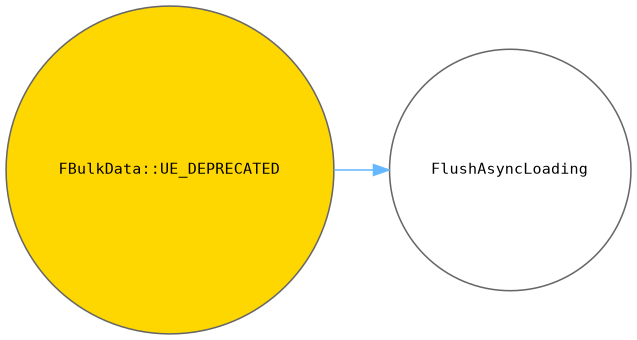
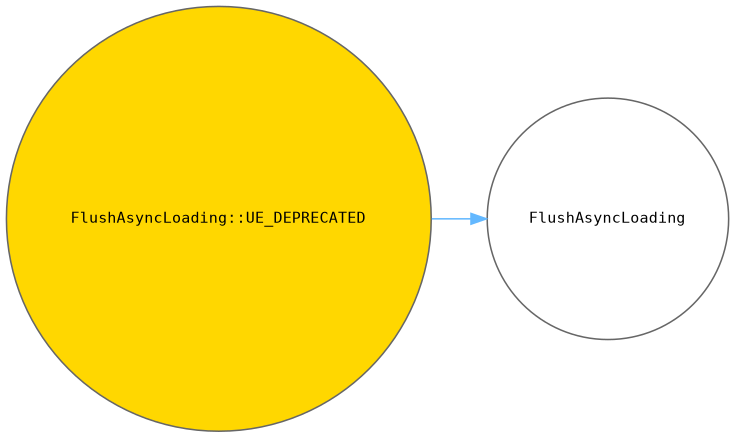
node "FBulkData::UE_DEPRECATED": label "FBulkData::UE_DEPRECATED" -> "FlushAsyncLoading::UE_DEPRECATED"
